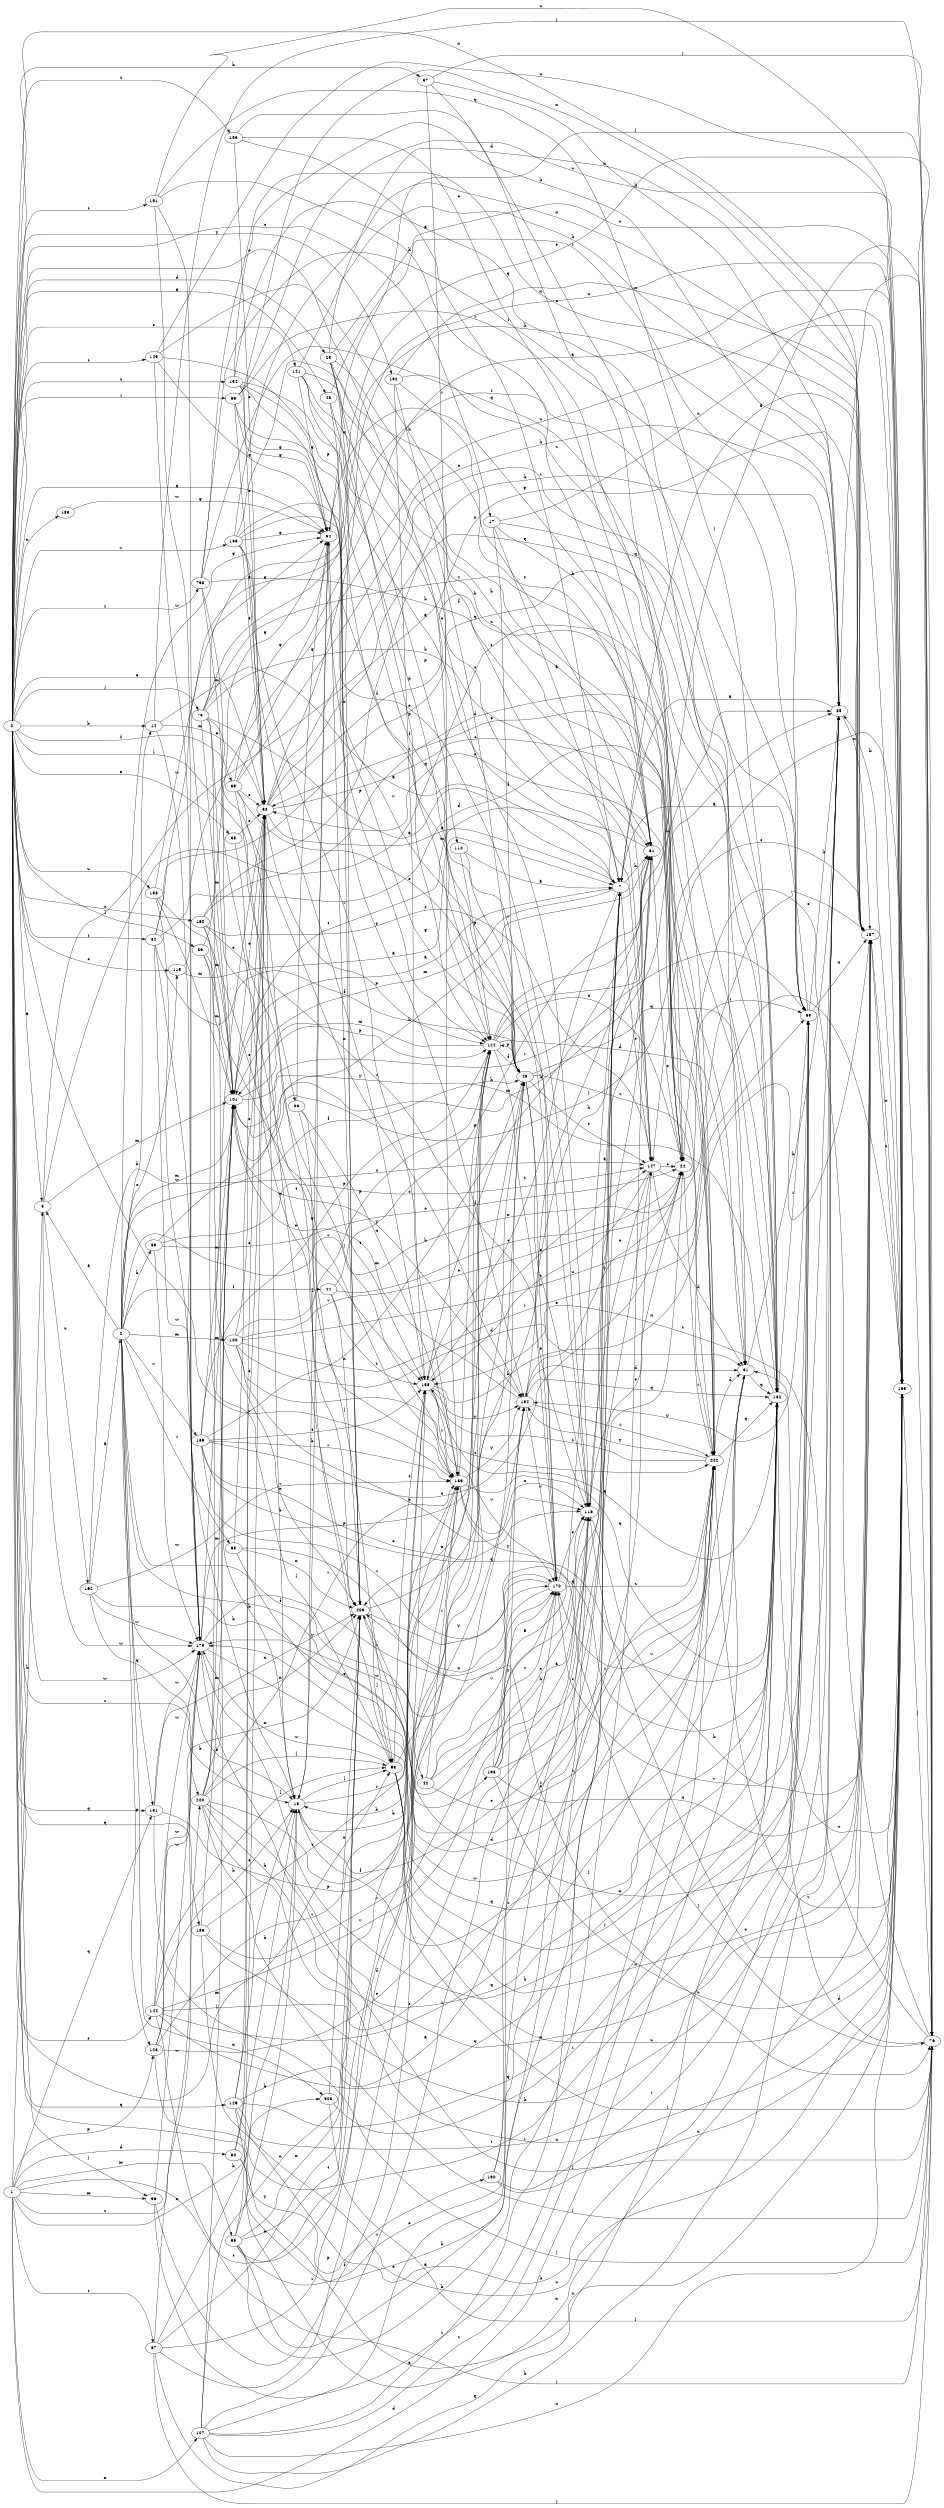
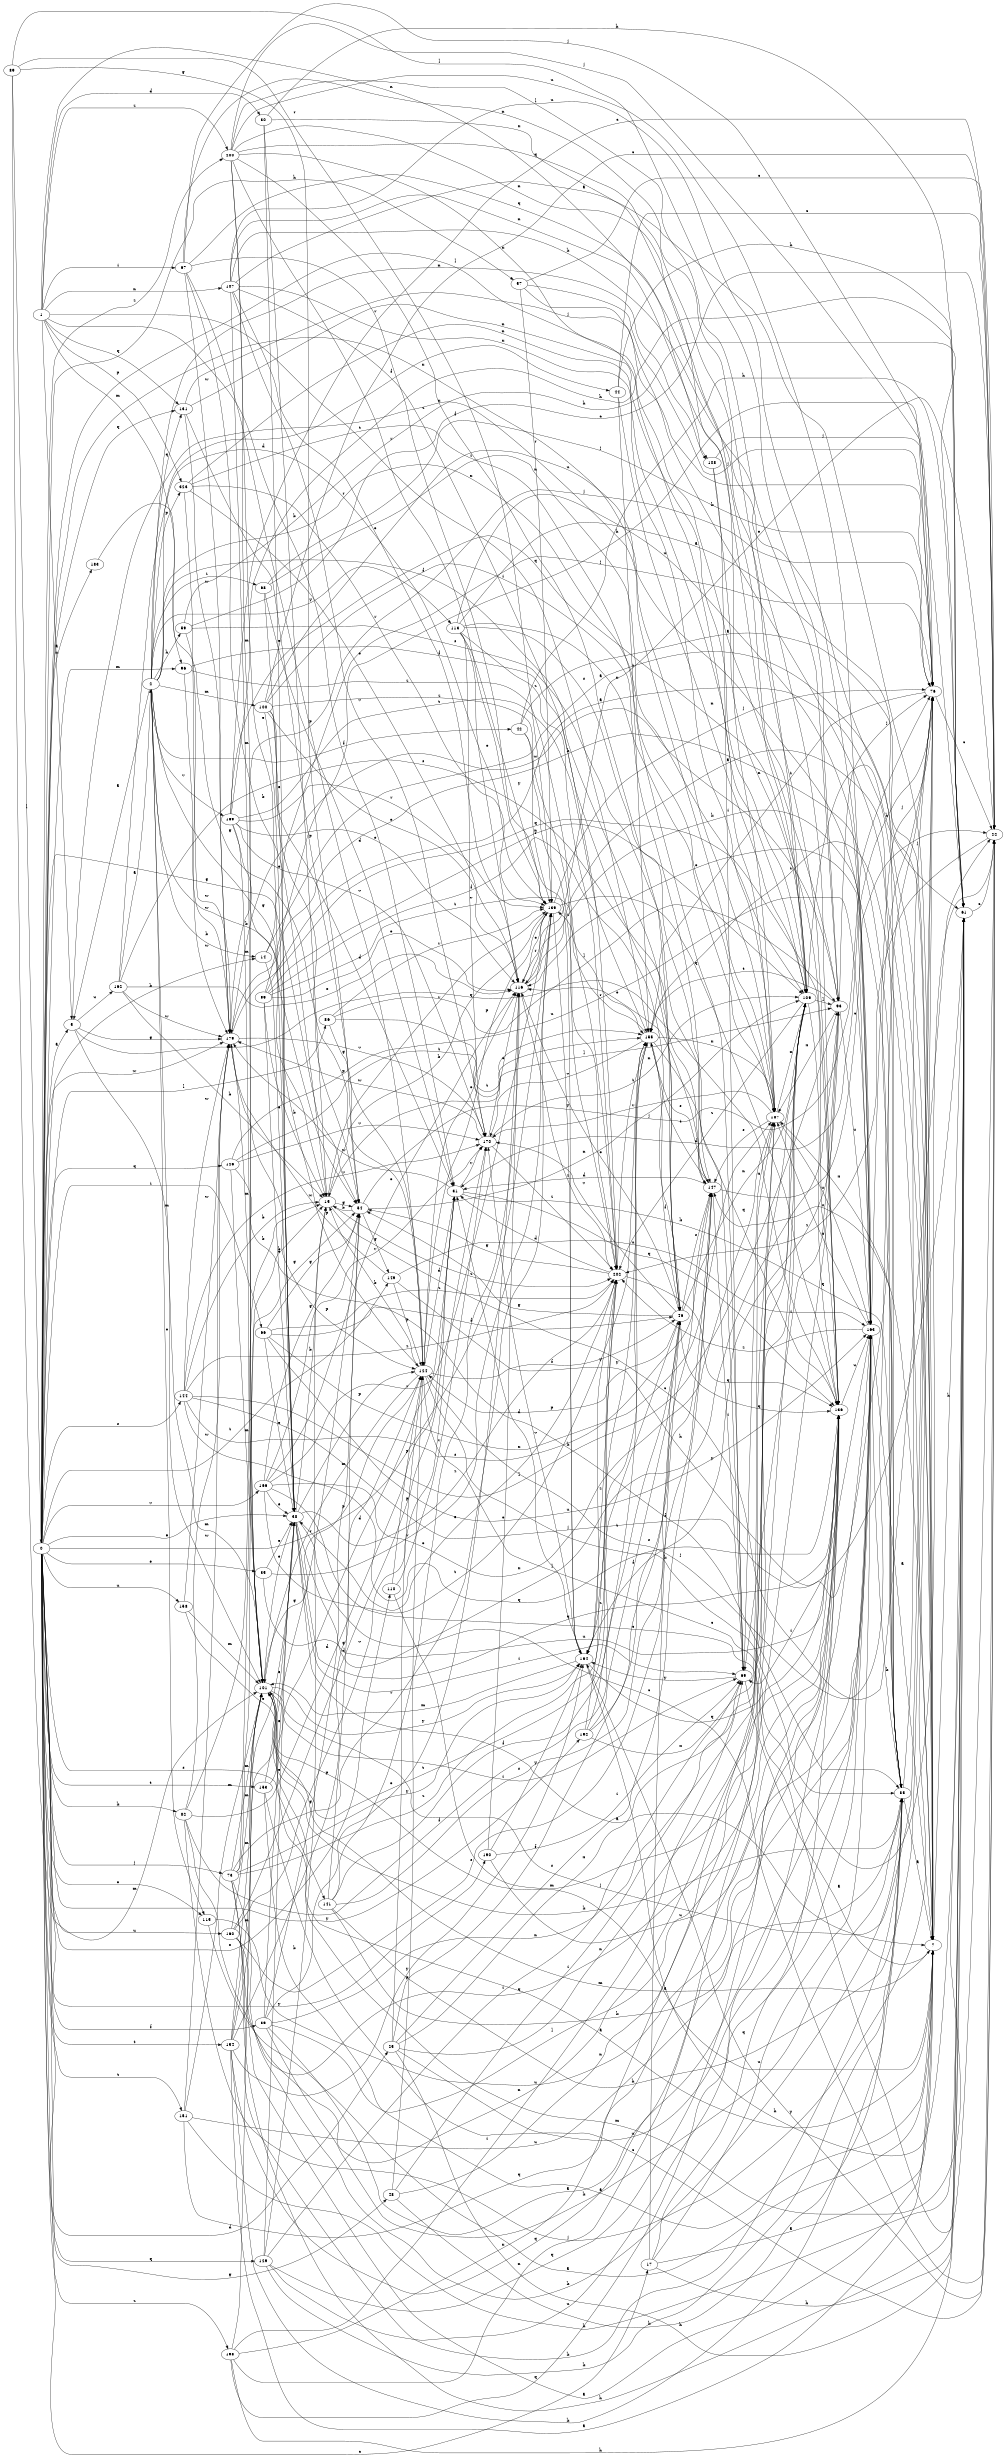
edge "82" -> "76": label "e" -> "j"
edge "158" -> "69": removed, label "i"
edge "149" -> "54": reversed
edge "107" -> "187": added, label "x"
node "798": label "798" -> "198"
edge "141" -> "61": now "141" -> "76"
edge "25" -> "46": label "p" -> "f"
edge "22" -> "38": removed, label "e"
edge "69" -> "85": now "48" -> "85"
edge "0" -> "89": reversed
edge "0" -> "82": label "i" -> "k"
edge "116" -> "139": added, label "r"
edge "14" -> "179": removed, label "w"
edge "46" -> "202": now "116" -> "202"
edge "86" -> "139": label "x" -> "r"
edge "35" -> "139": label "j" -> "r"
node "132": label "132" -> "136"
edge "35" -> "93": added, label "l"
node "409": label "409" -> "109"
edge "129" -> "7": removed, label "a"
edge "5" -> "179": label "w" -> "g"
edge "1" -> "5": label "k" -> "a"
edge "42" -> "170": removed, label "v"
node "193": label "193" -> "113"
edge "154" -> "101": added, label "m"
node "186": label "186" -> "126"
node "123": label "123" -> "323"
node "908": label "908" -> "108"
edge "0" -> "96": label "j" -> "m"
edge "1" -> "99": removed, label "m"
